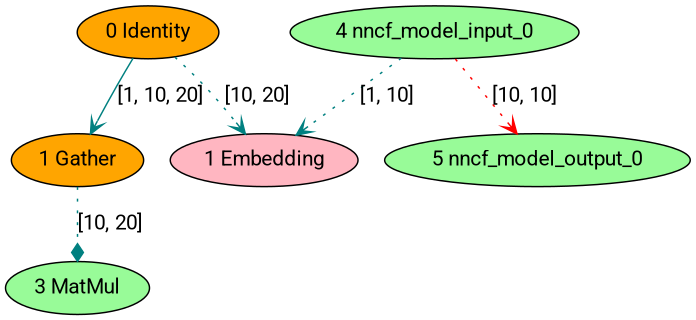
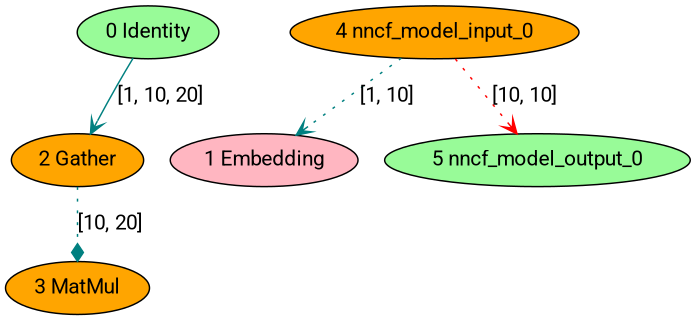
node "0 Identity": fillcolor orange -> palegreen
node "4 nncf_model_input_0": fillcolor palegreen -> orange
edge "0 Identity" -> "1 Embedding": removed, label "[10, 20]"
node "1 Gather": label "1 Gather" -> "2 Gather"
node "3 MatMul": fillcolor palegreen -> orange
